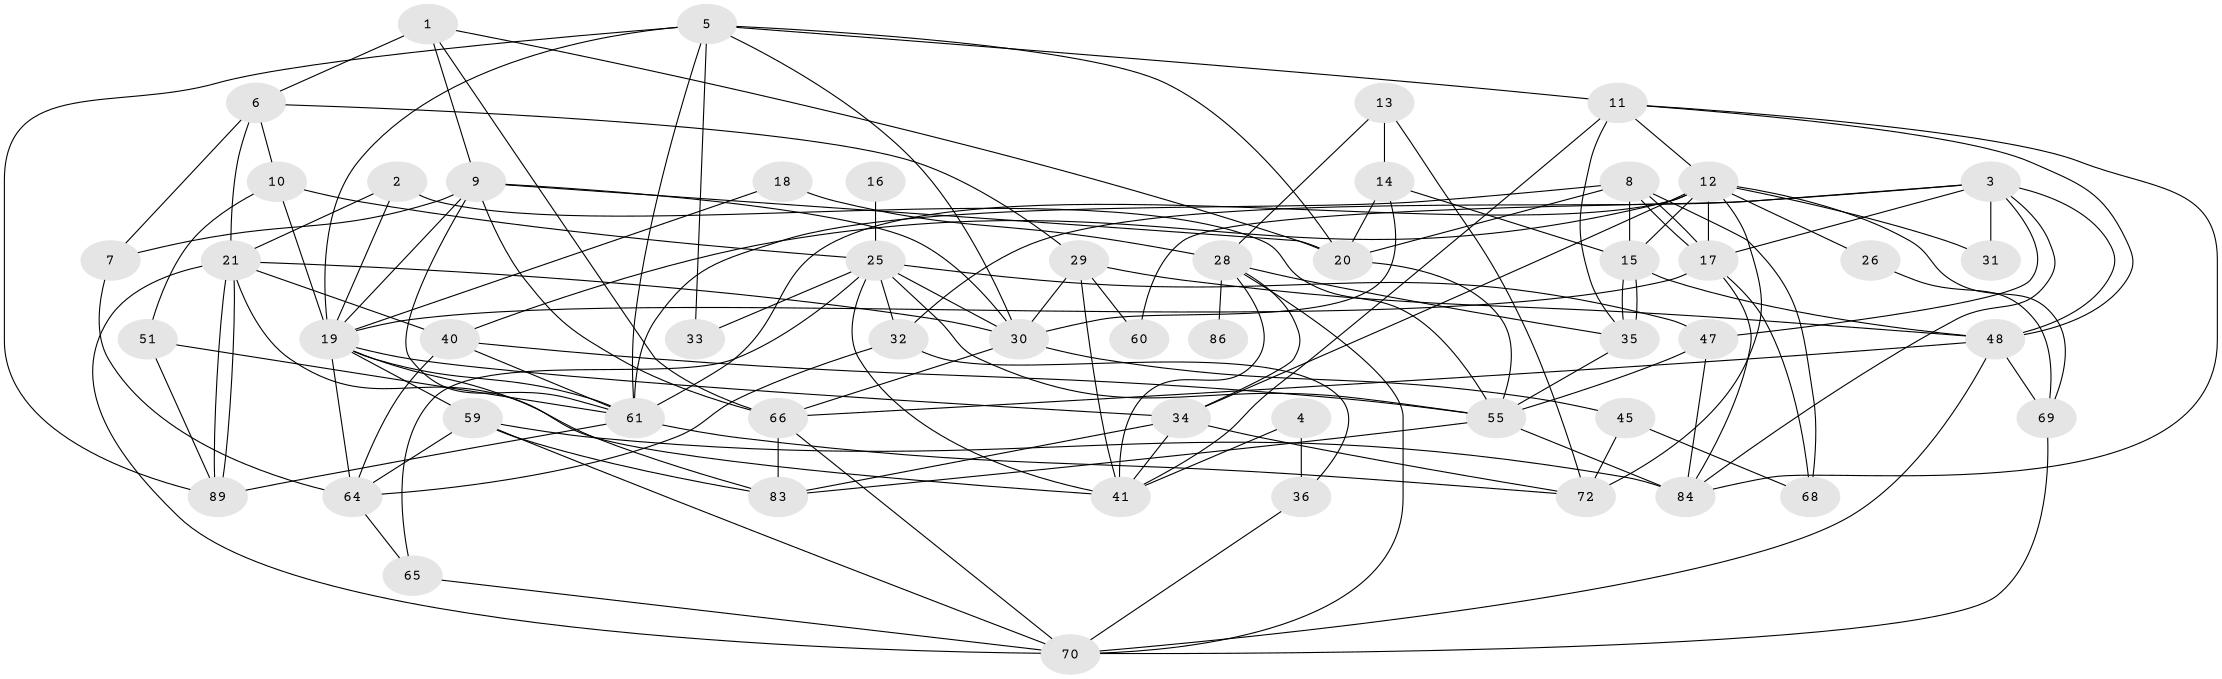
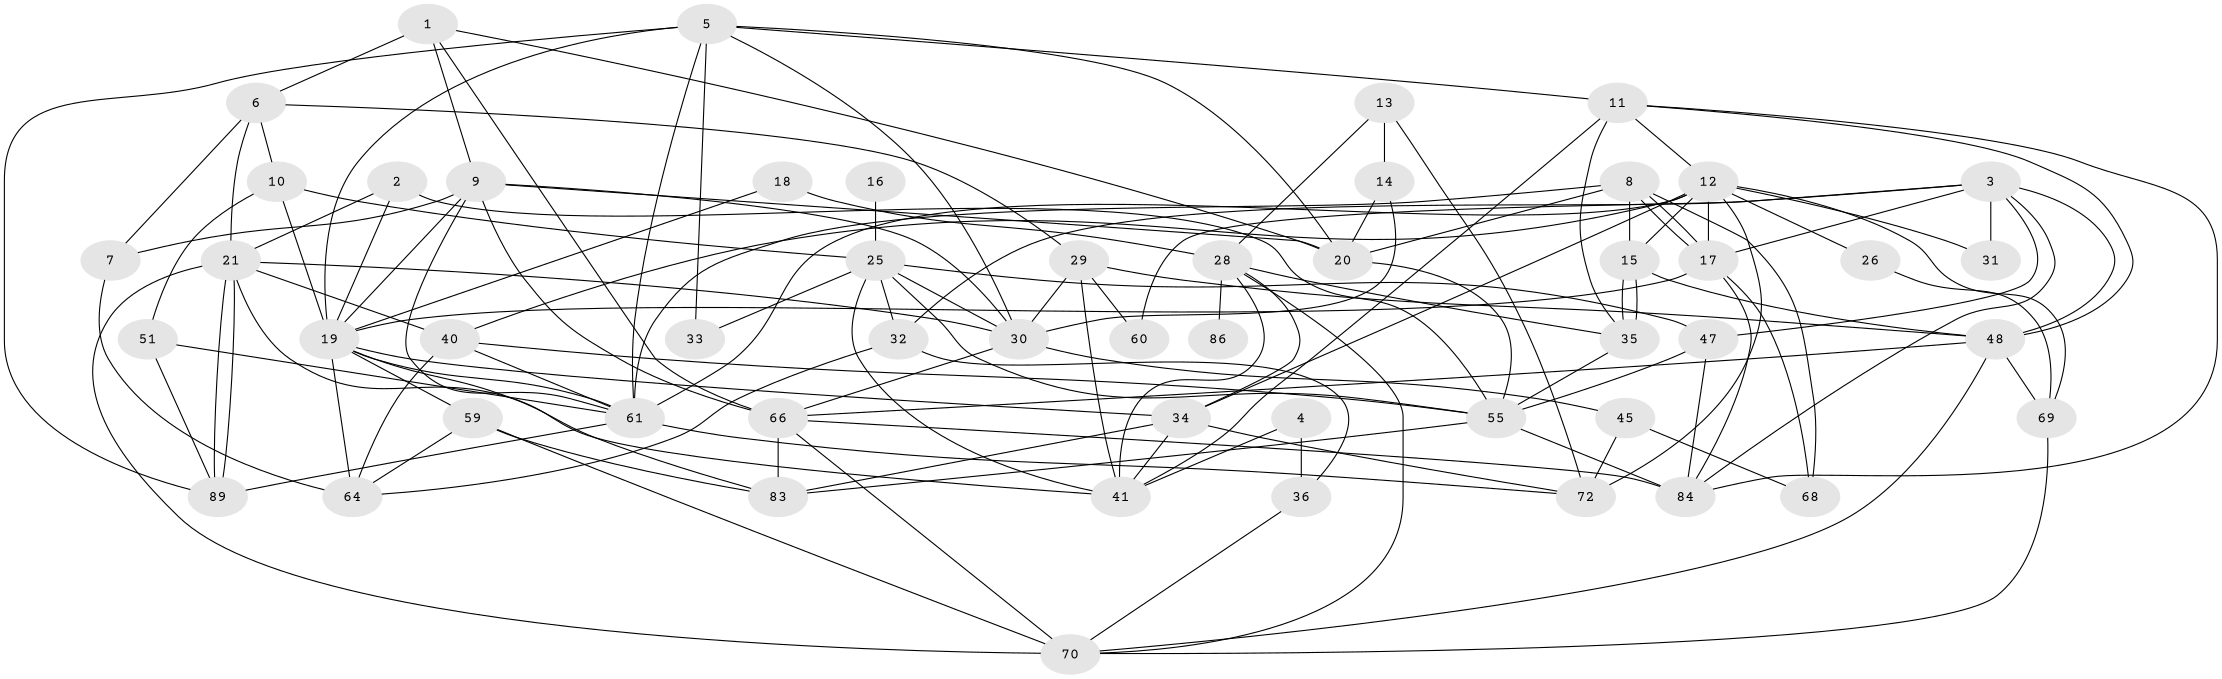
edge "14" -- "15": removed
edge "59" -- "84": now "66" -- "84"
node "65": removed
